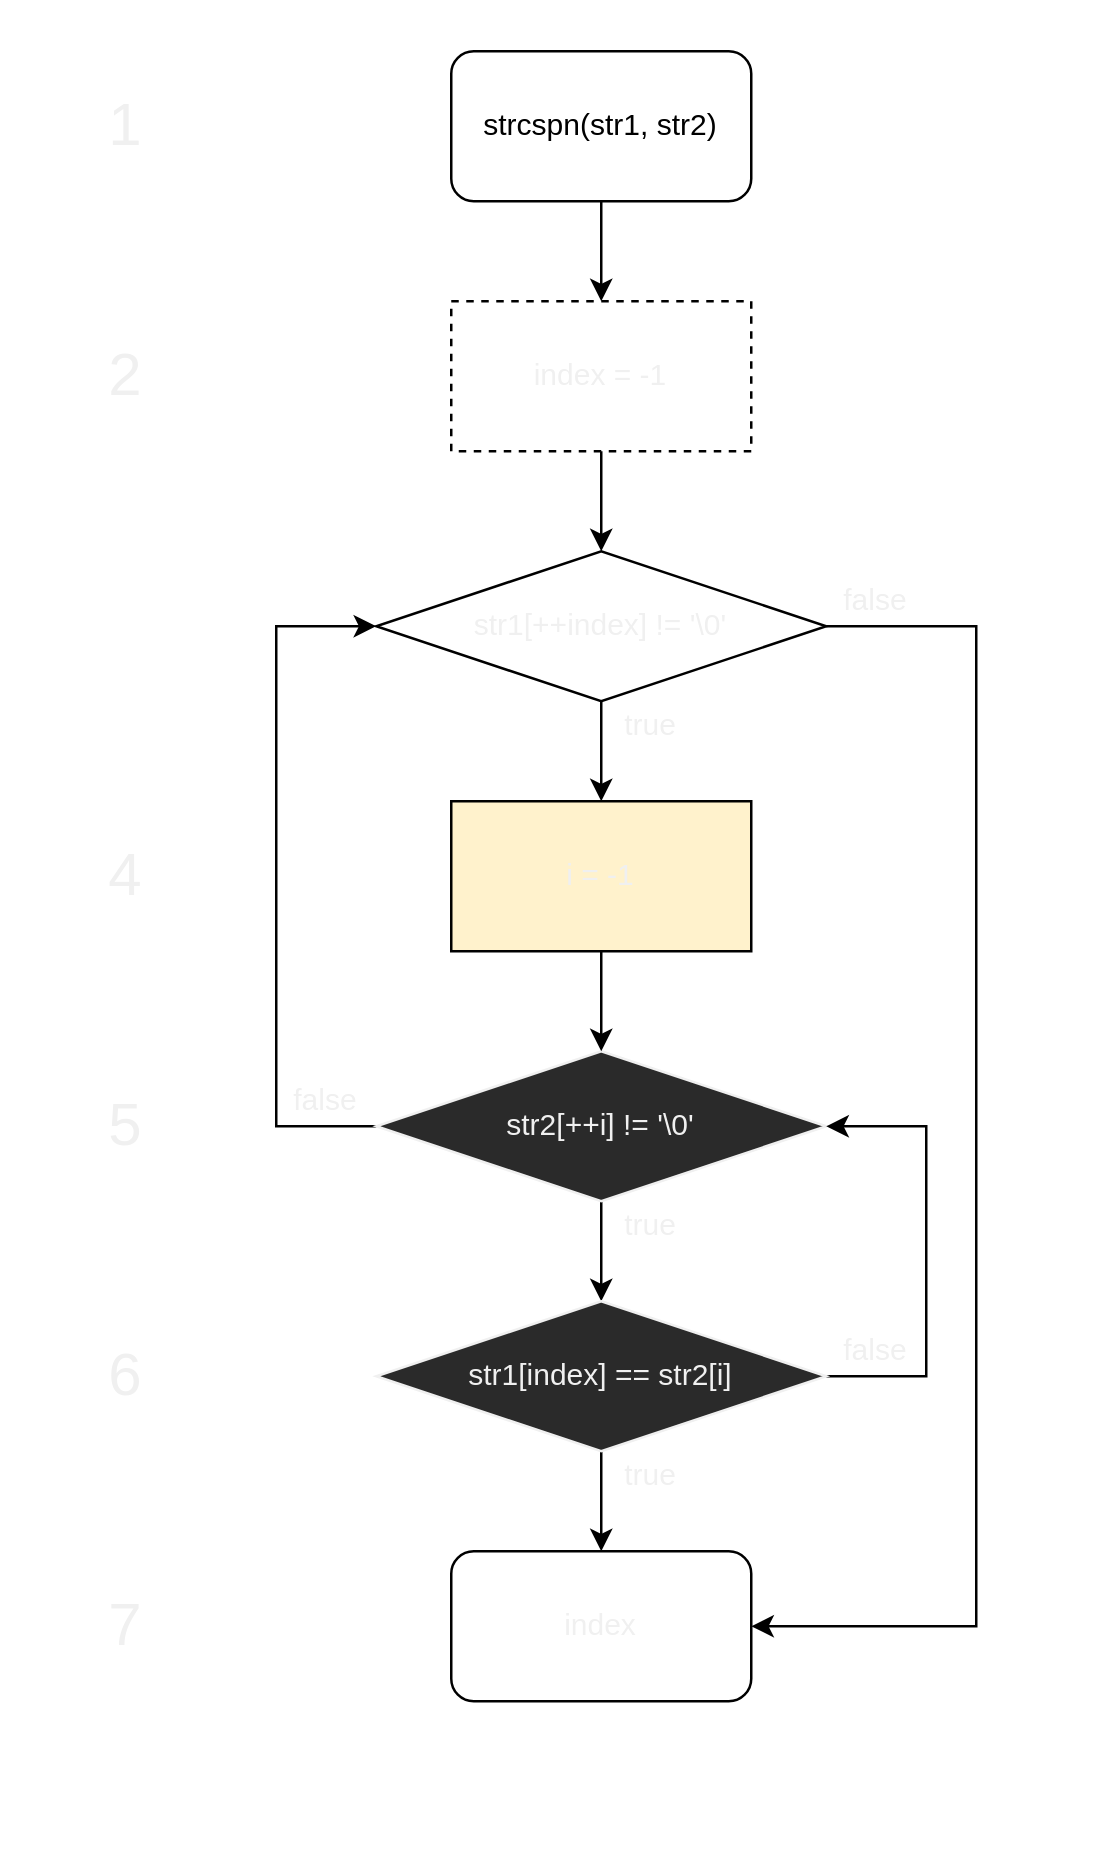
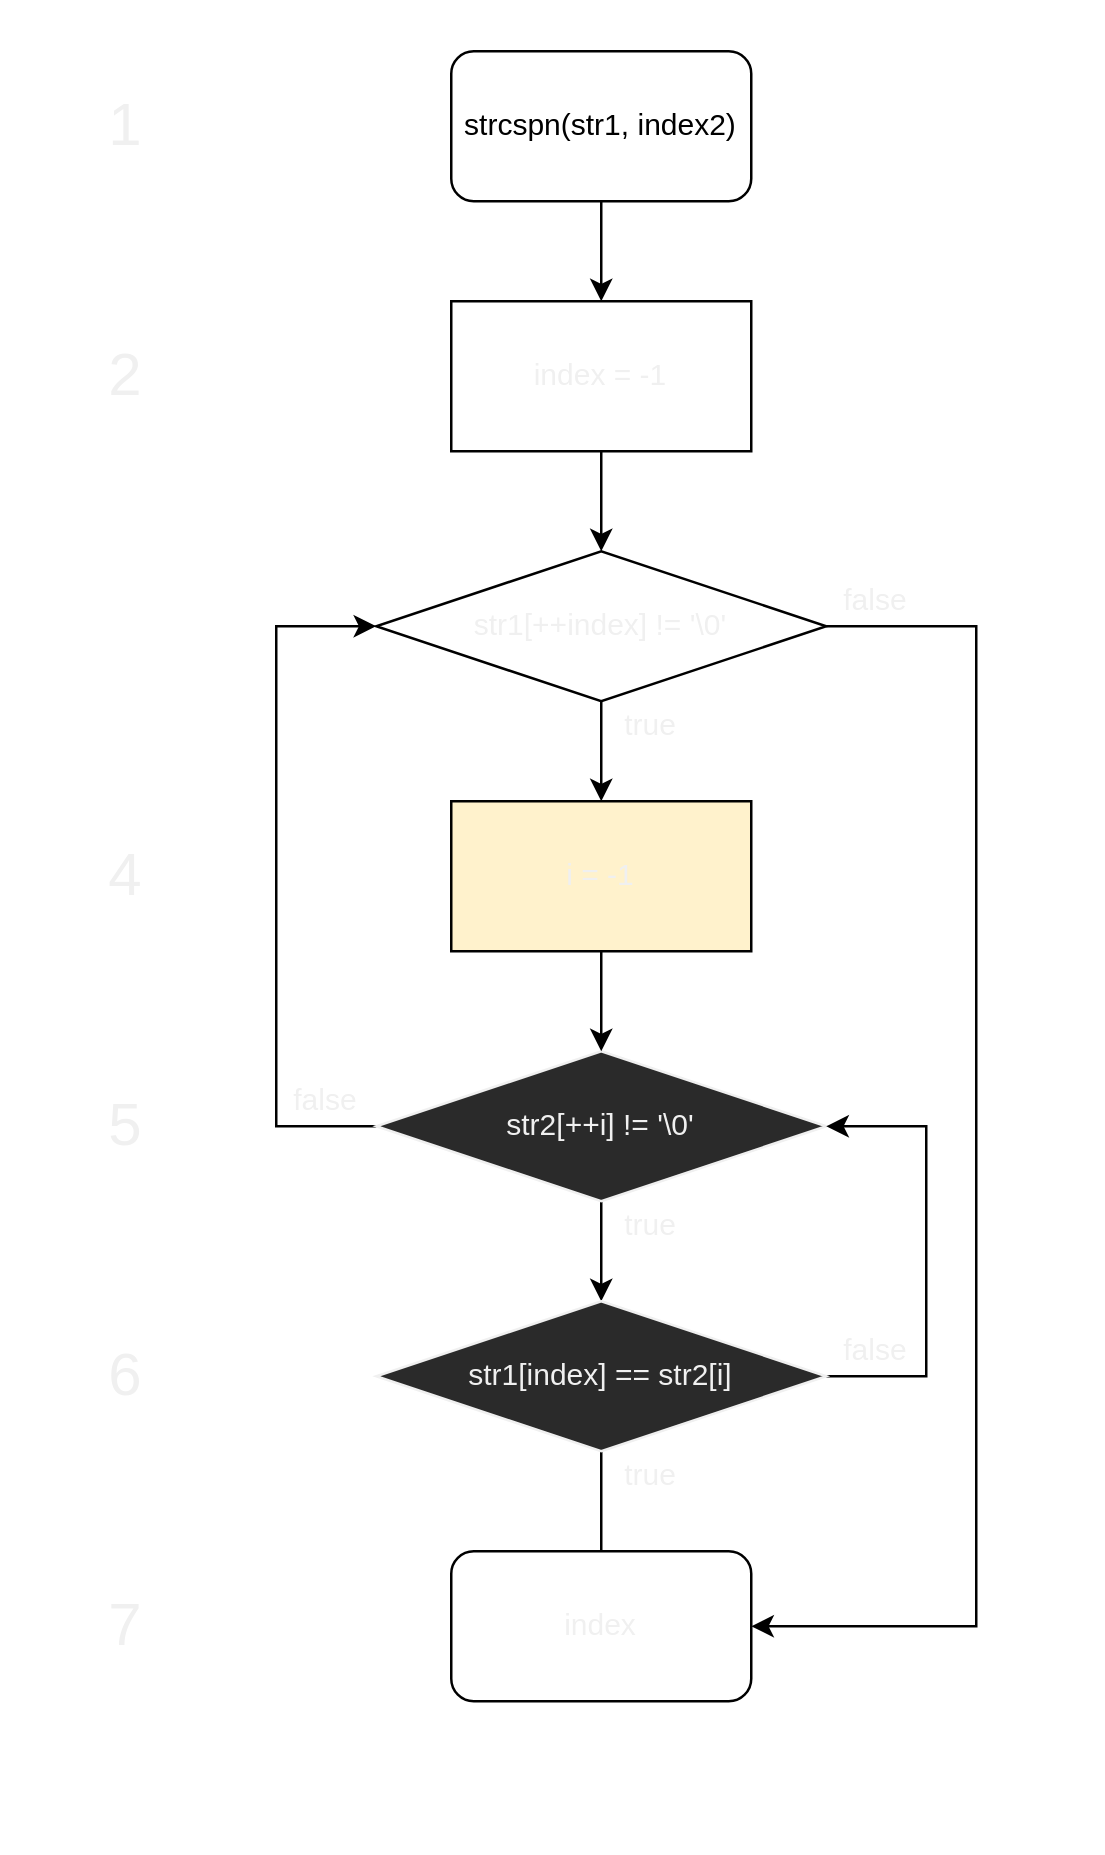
node "strcspn(str1, str2)": label "strcspn(str1, str2)" -> "strcspn(str1, index2)"
node "index = -1": style dashed -> solid
edge "str1[index] == str2[i]" -> "index": arrowhead classic -> none
